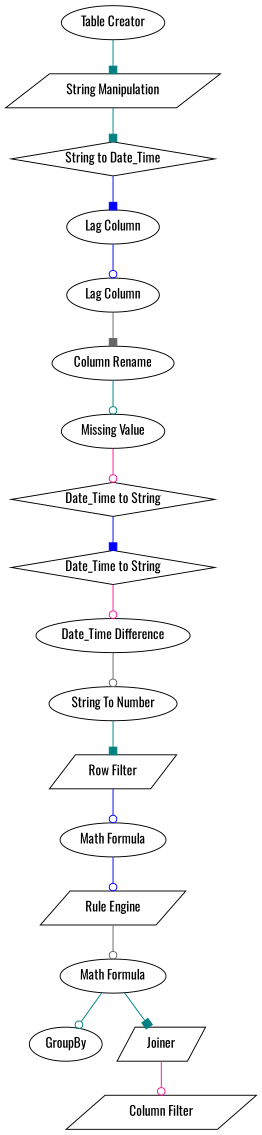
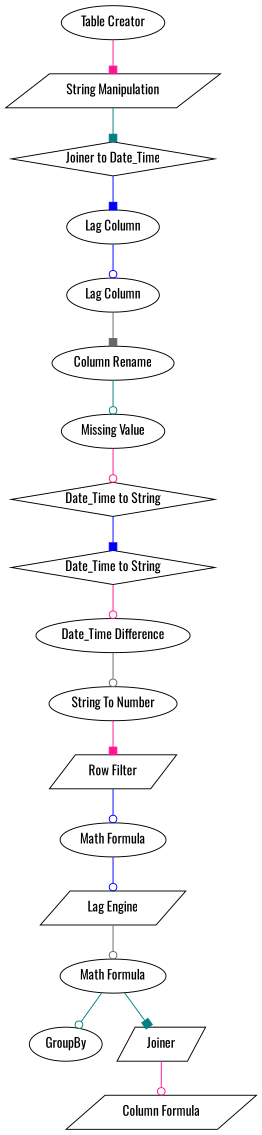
edge "Table Creator" -> "String Manipulation": color teal -> deeppink
node "String to Date_Time": label "String to Date_Time" -> "Joiner to Date_Time"
edge "String To Number" -> "Row Filter": color teal -> deeppink
node "Rule Engine": label "Rule Engine" -> "Lag Engine"
node "Column Filter": label "Column Filter" -> "Column Formula"
